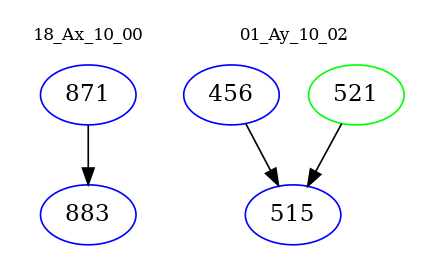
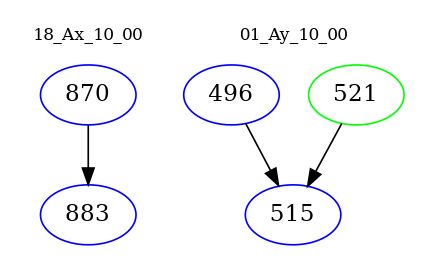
cluster "01_Ay_10_02": label "01_Ay_10_02" -> "01_Ay_10_00"
node "871": label "871" -> "870"
node "456": label "456" -> "496"
